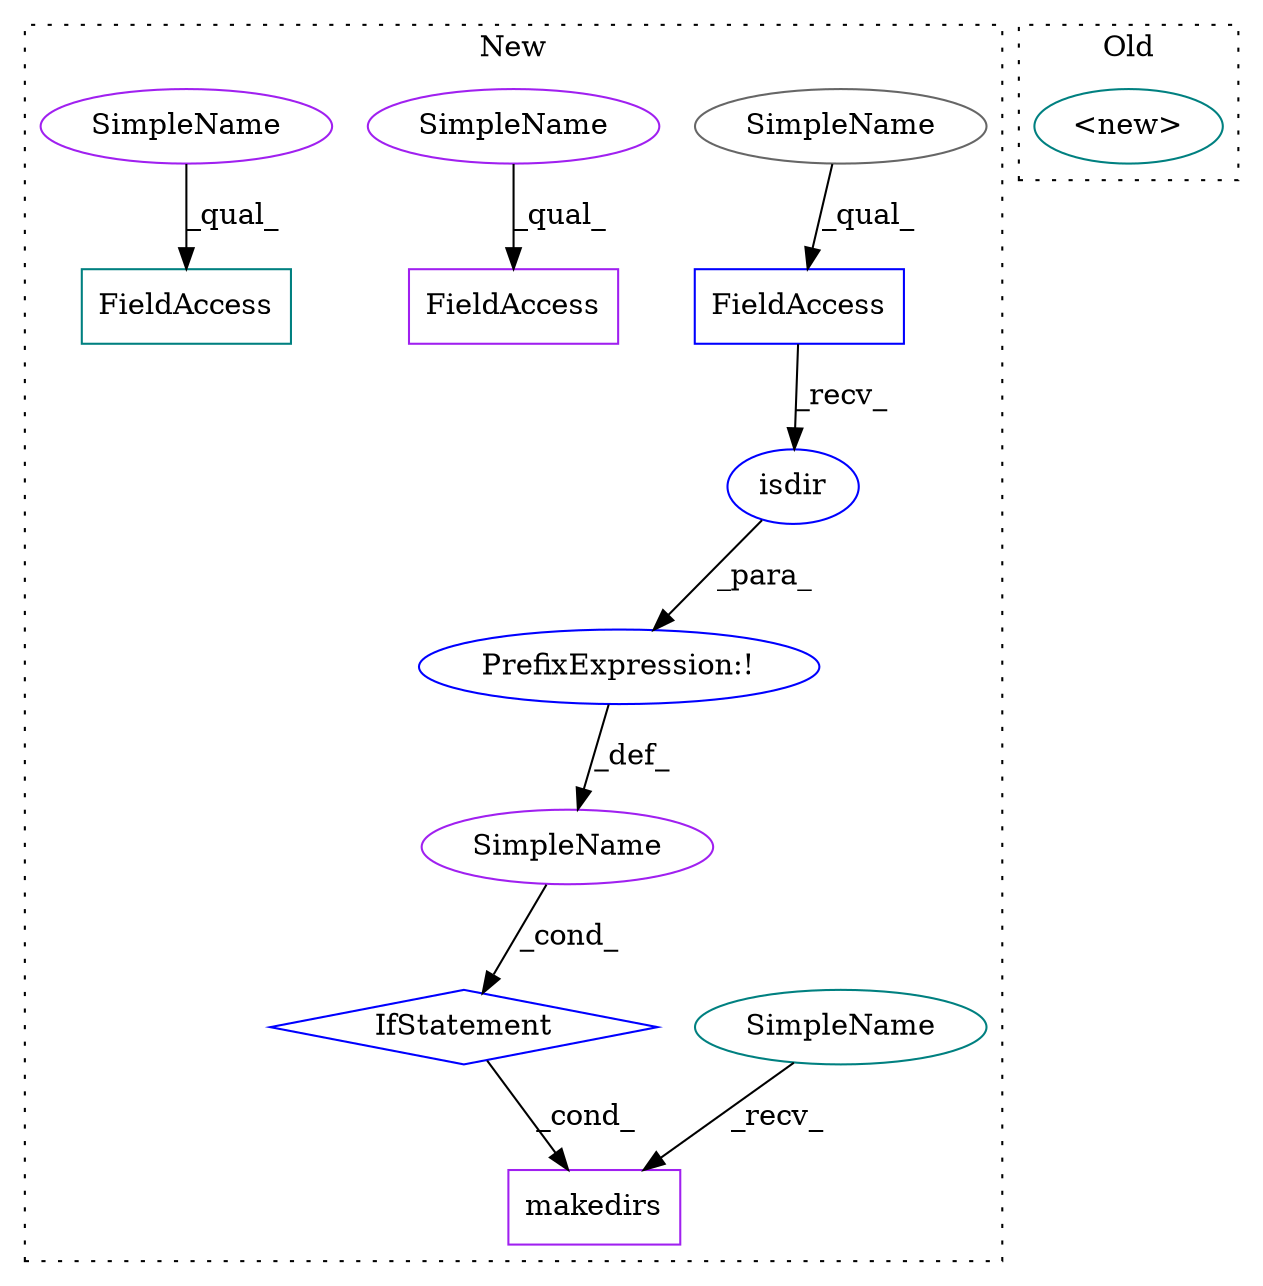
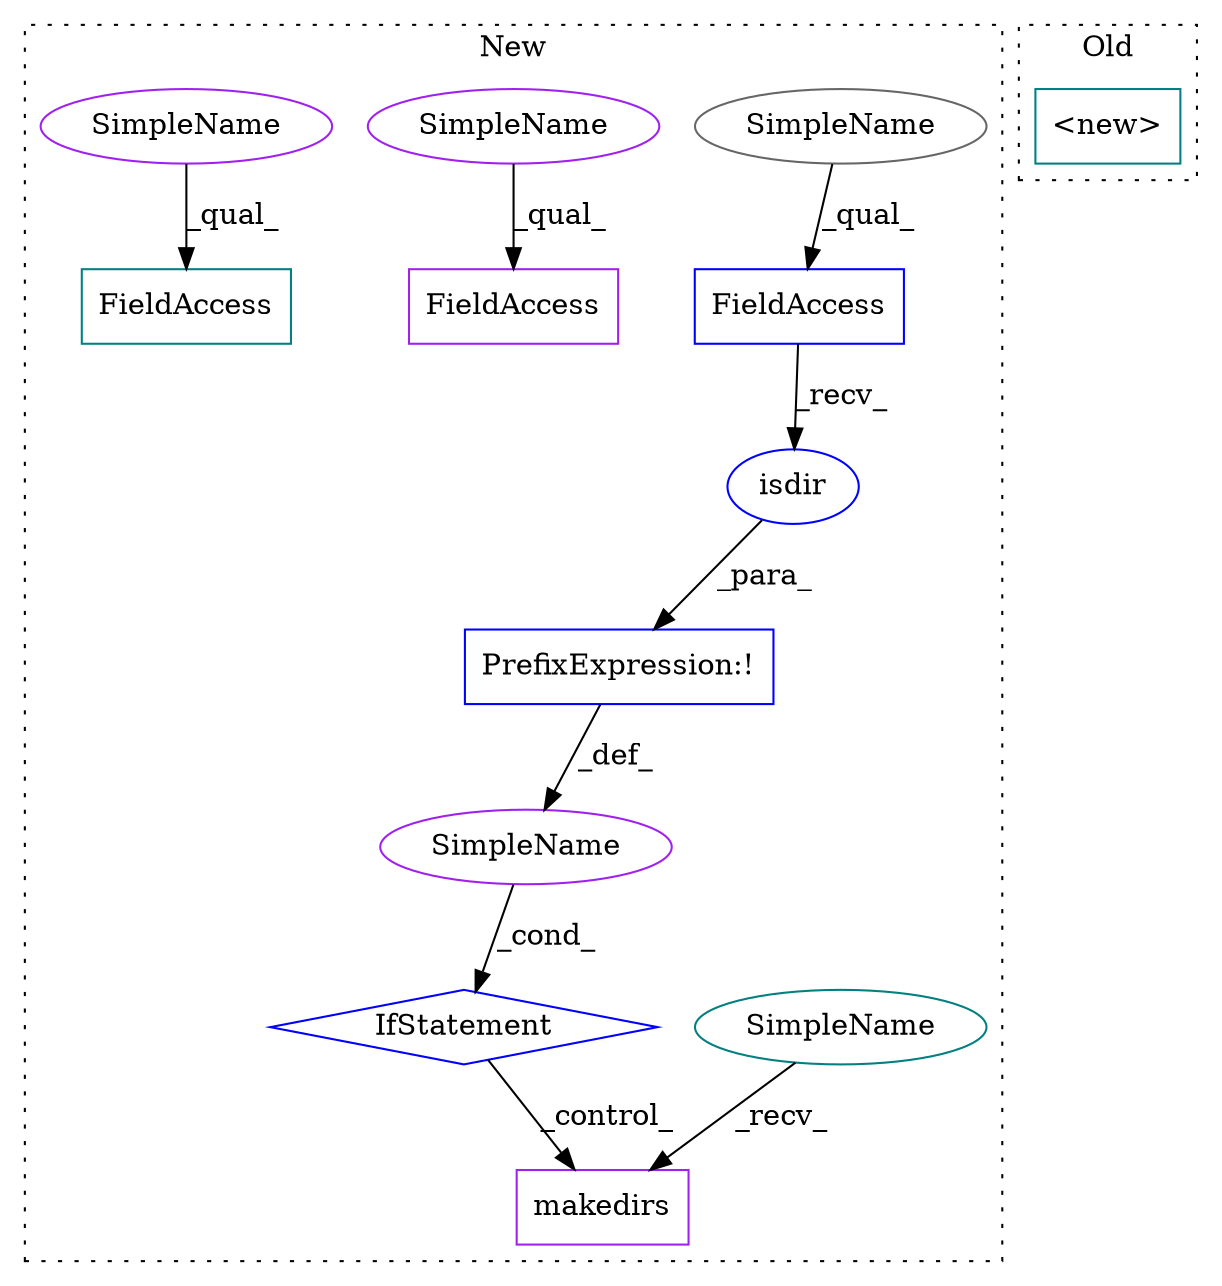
node "<new>": shape ellipse -> box
node "PrefixExpression:!": shape ellipse -> box
edge "IfStatement" -> "makedirs": label "_cond_" -> "_control_"
